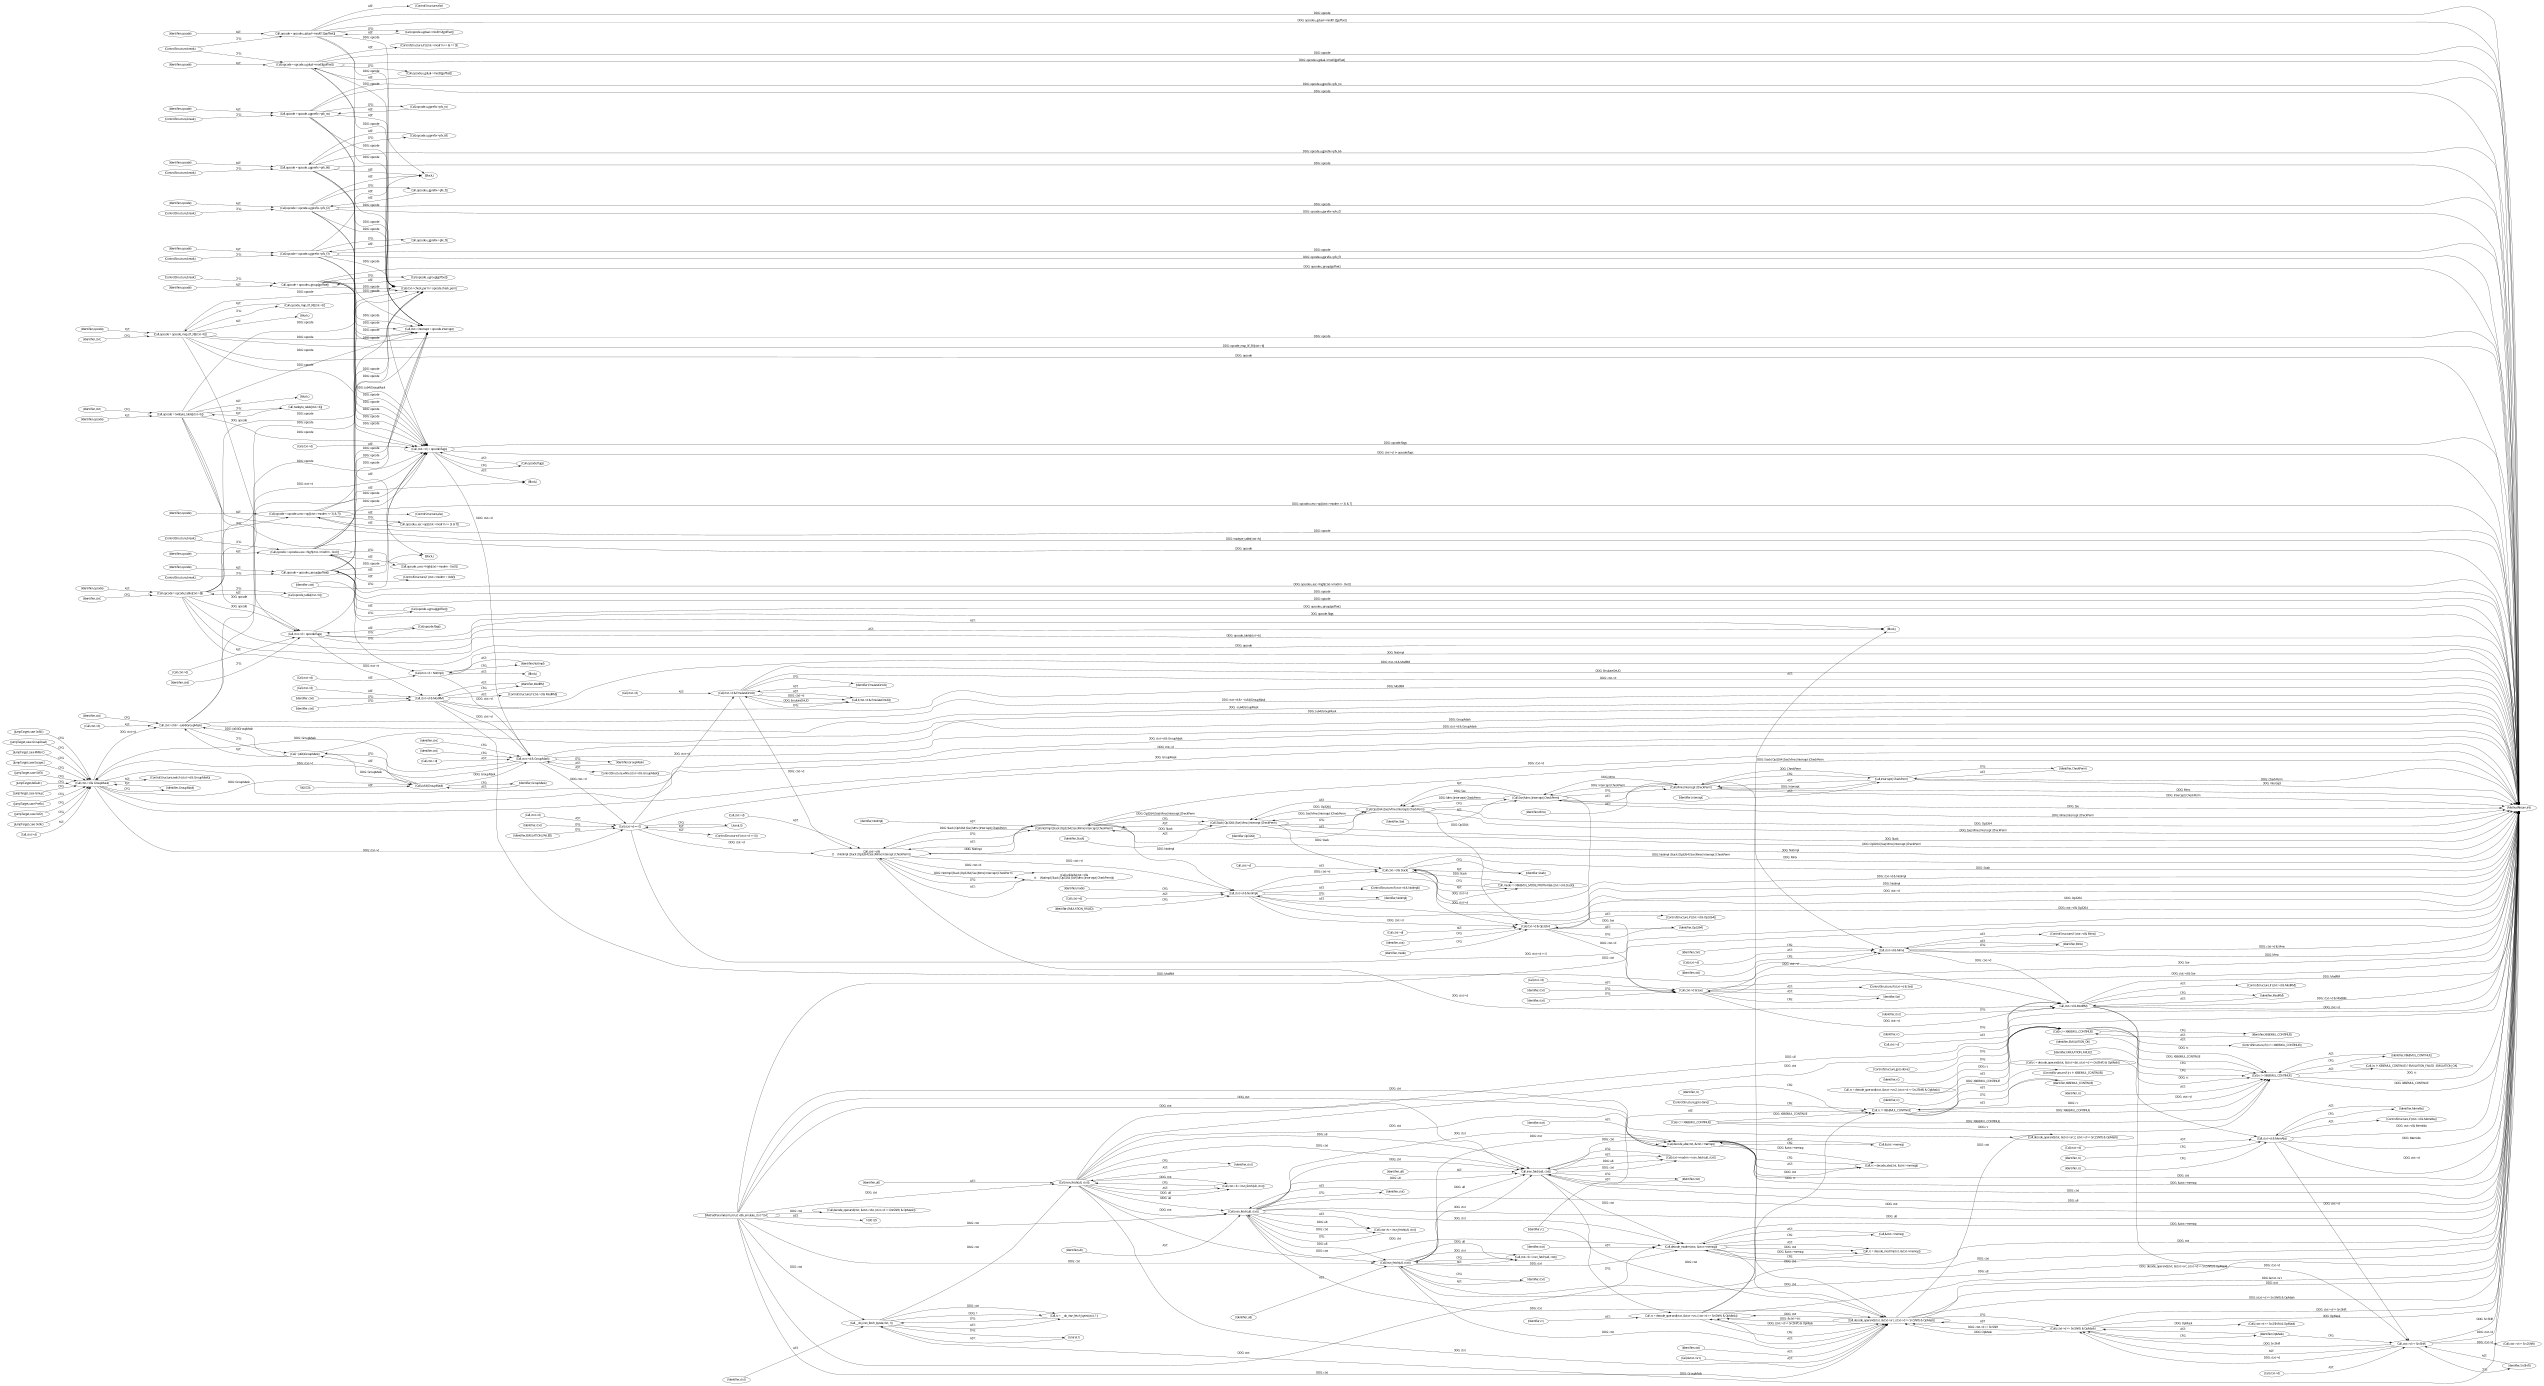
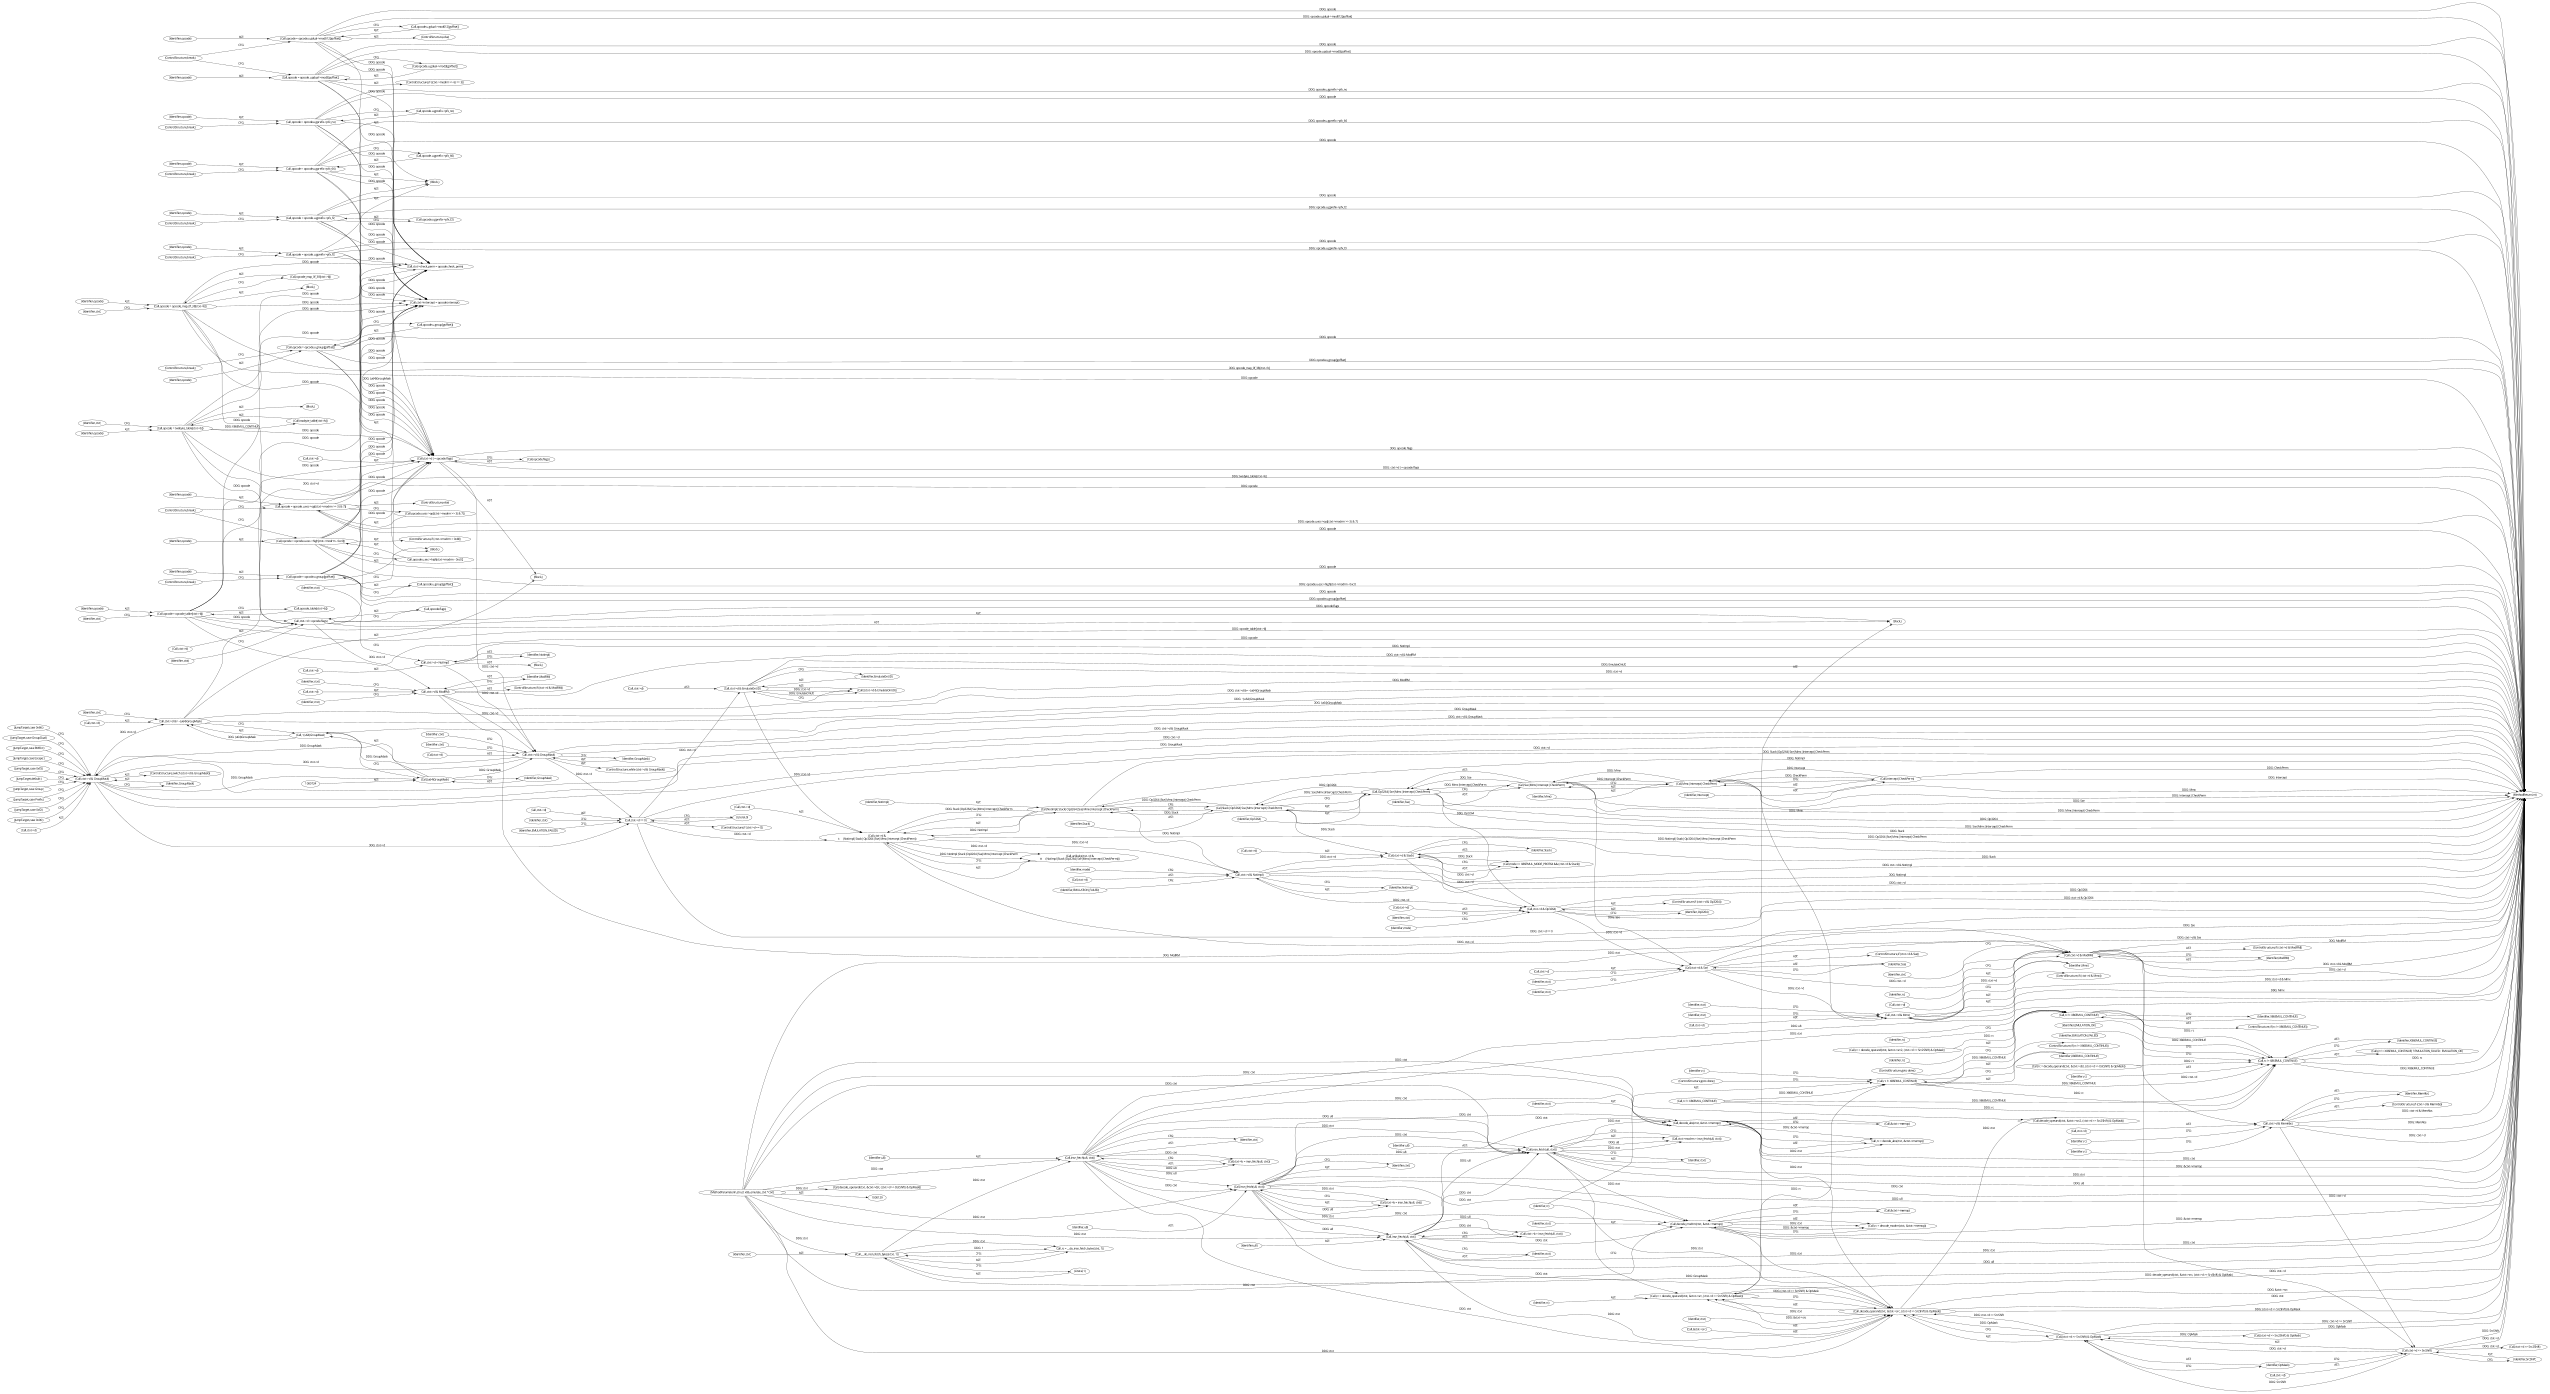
node "(Call,opcode.u.gprefix->pfx_f3)": removed
edge "(Call,opcode = twobyte_table[ctxt->b])" -> "(Call,twobyte_table[ctxt->b])": label "CFG: " -> "DDG: X86EMUL_CONTINUE"
node "(Identifier,CheckPerm)": removed
node "(ControlStructure,if (ctxt->d & NotImpl))": removed
